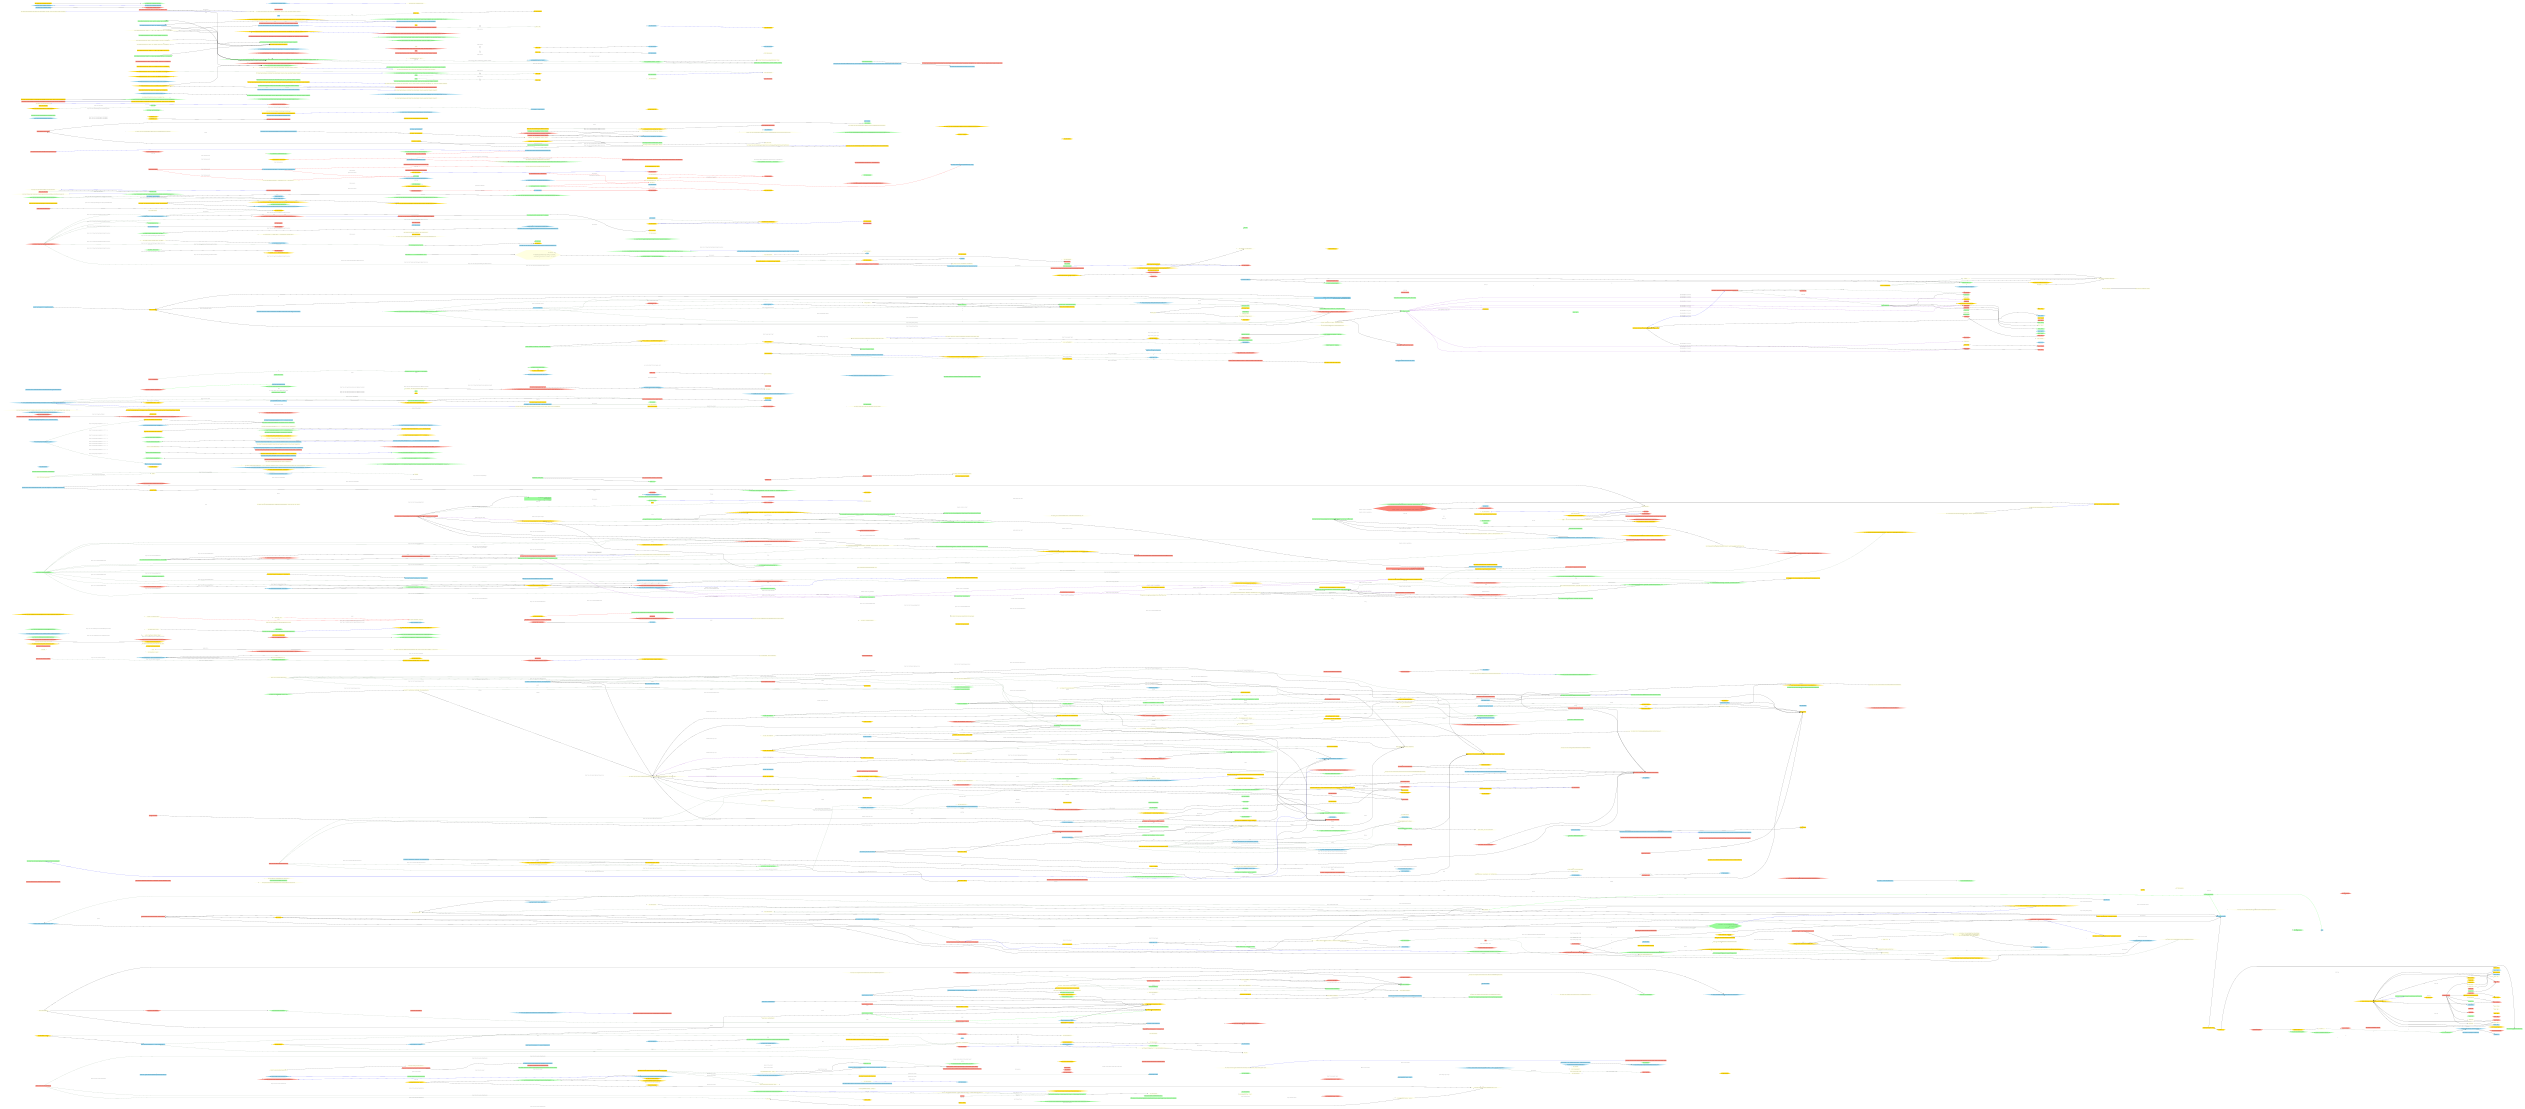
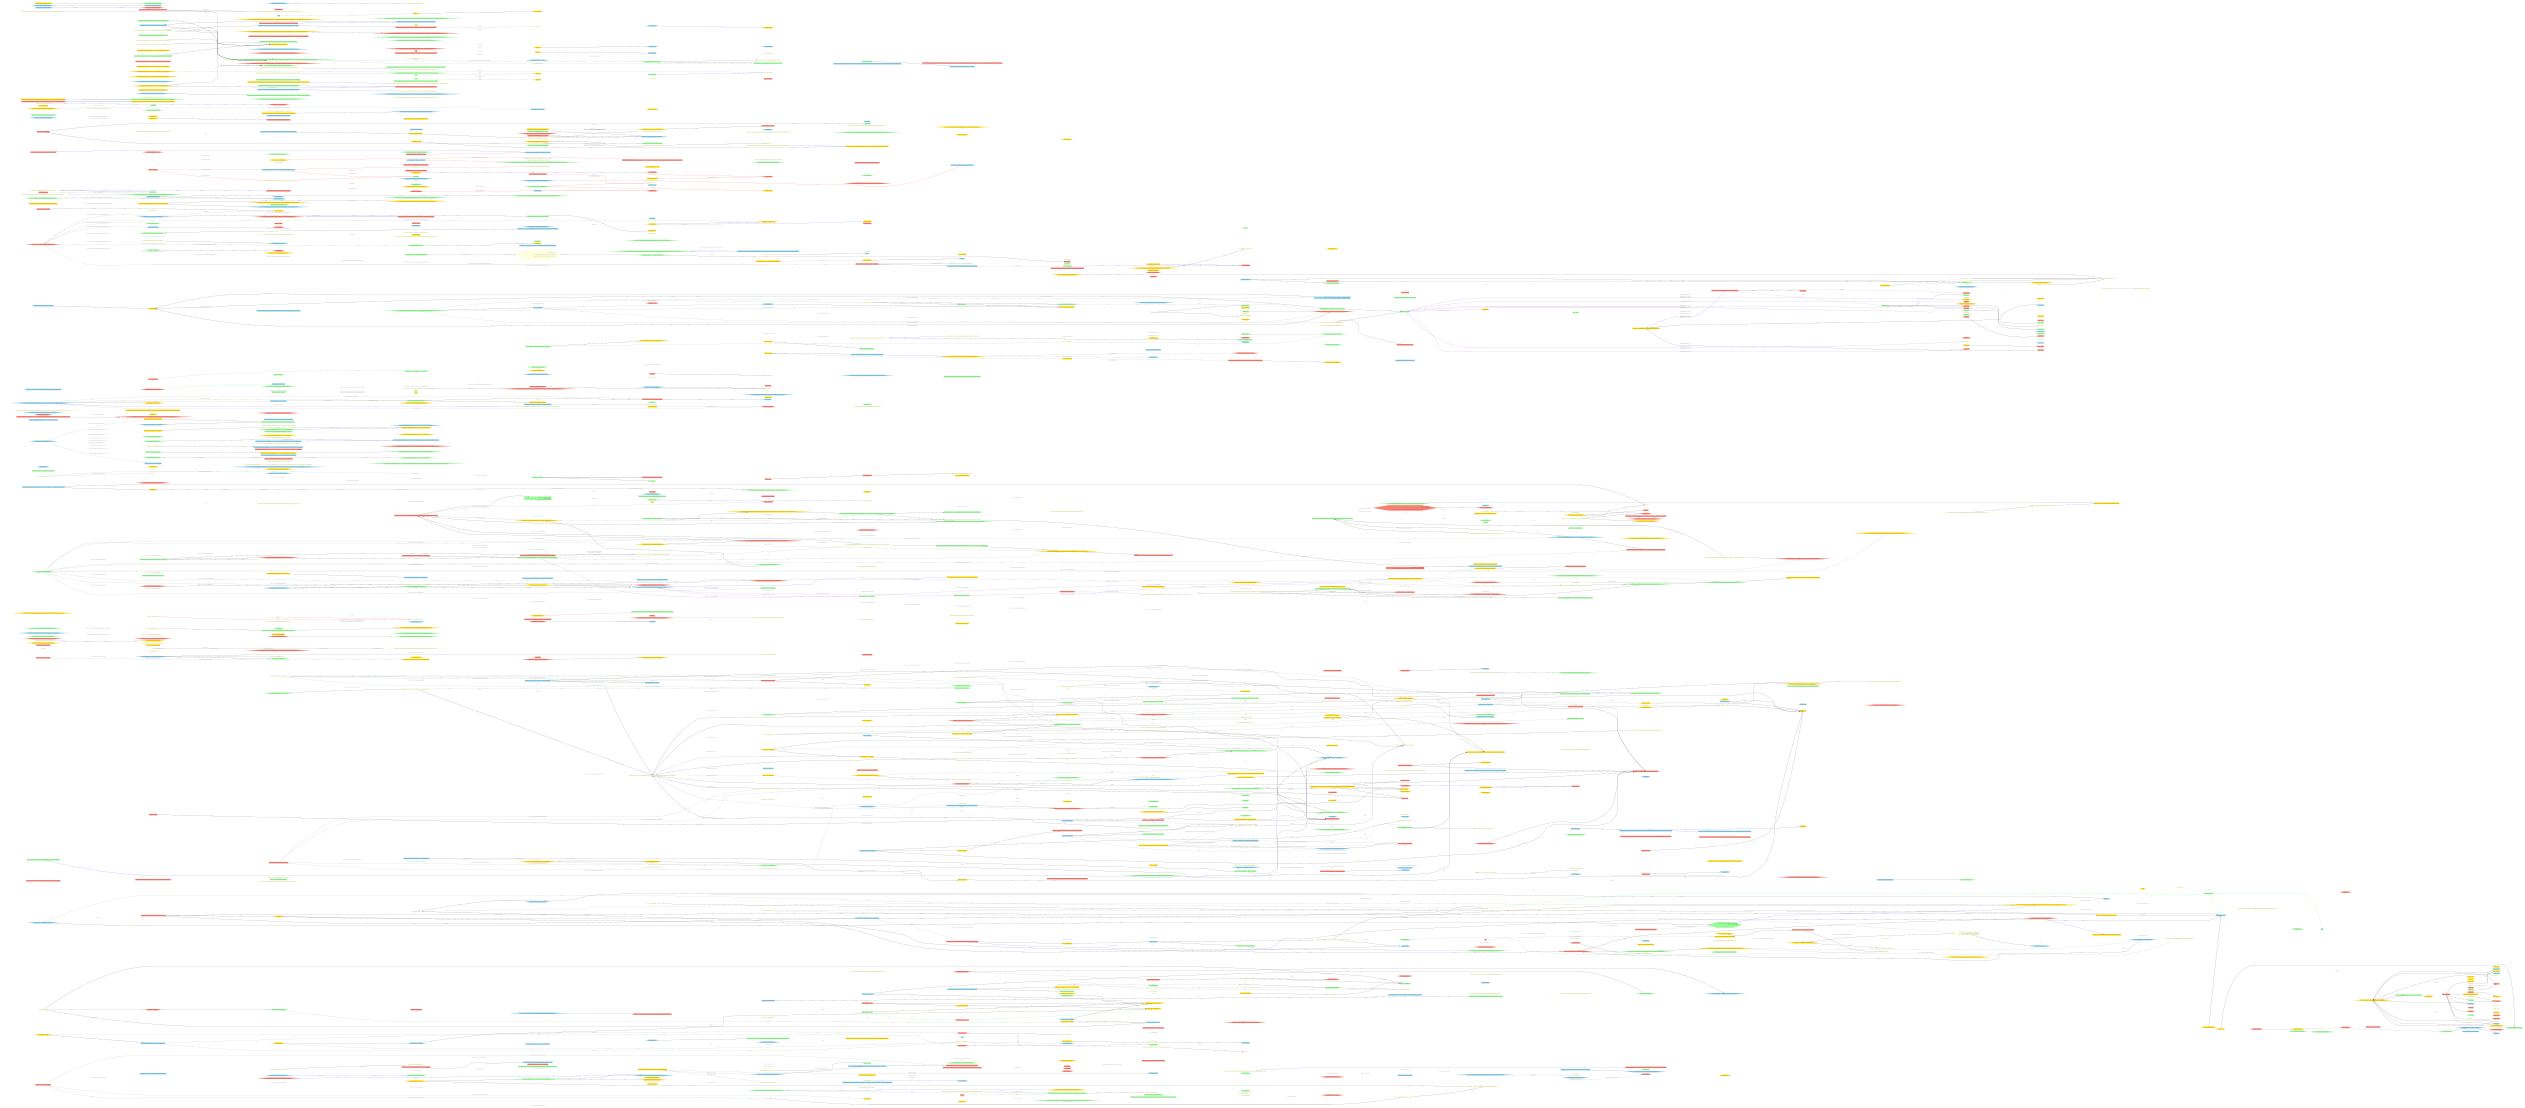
node "Entry Unk.SingleOrDefault": removed
